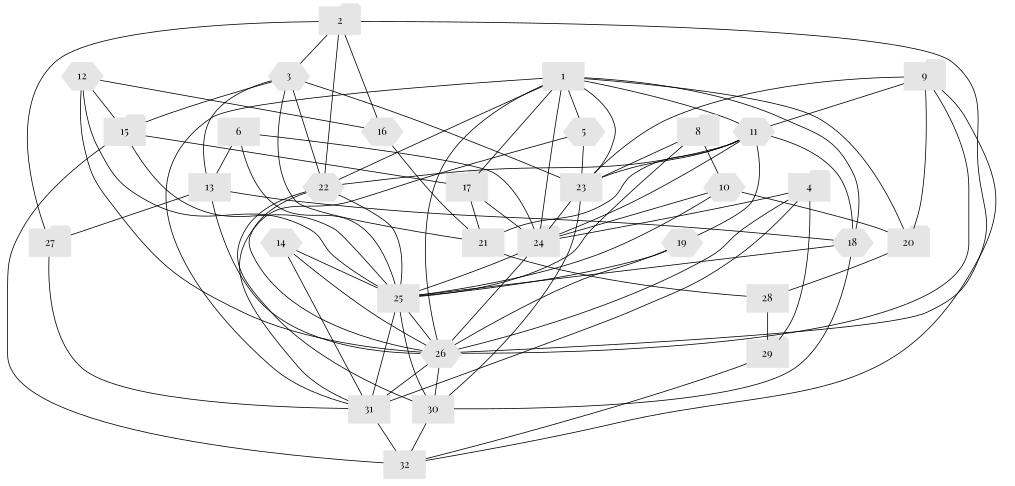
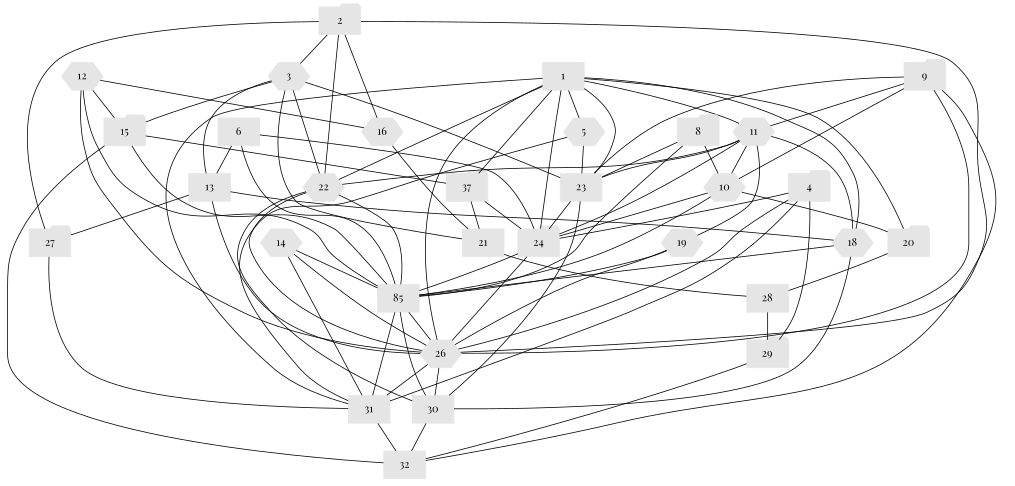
edge "9" -- "20": now "9" -- "10"
node "17": label "17" -> "37"
edge "11" -- "21": now "11" -- "10"
node "25": label "25" -> "85"
